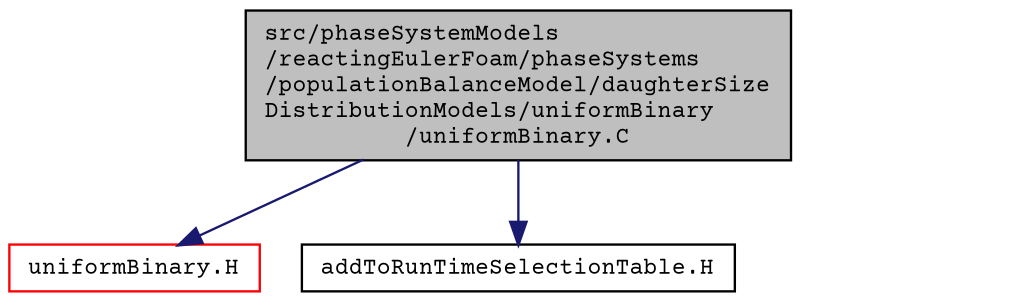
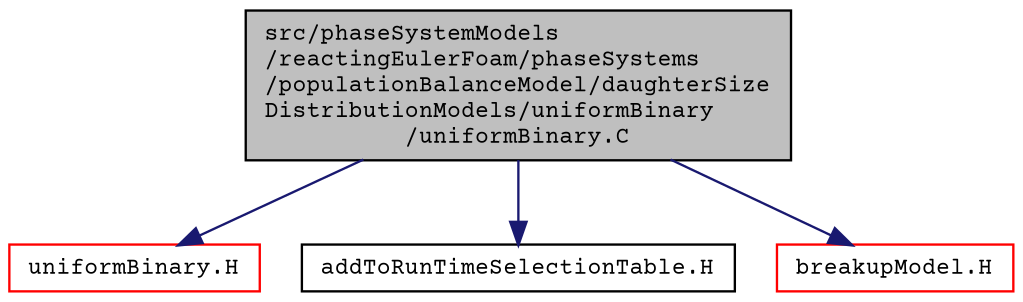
node "breakupModel.H": added
